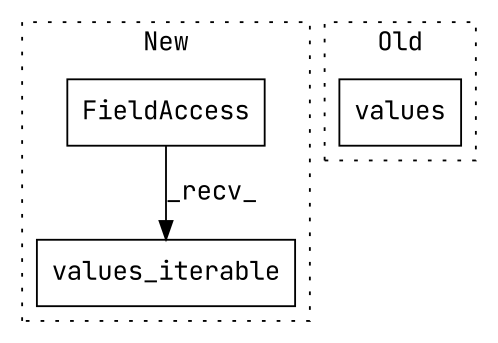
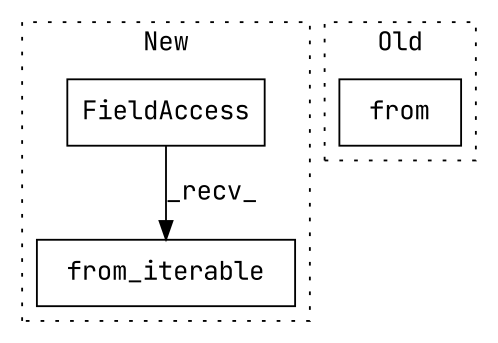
node "values": label "values" -> "from"
node "values_iterable": label "values_iterable" -> "from_iterable"
